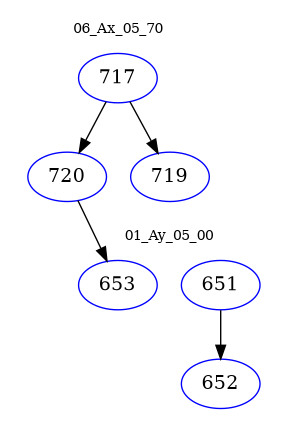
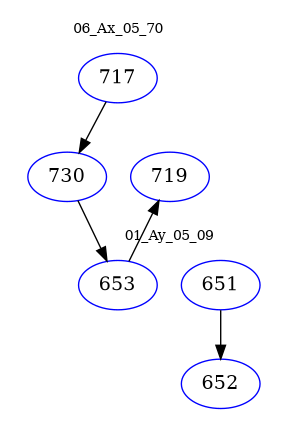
edge "717" -> "719": now "653" -> "719"
node "720": label "720" -> "730"
cluster "01_Ay_05_00": label "01_Ay_05_00" -> "01_Ay_05_09"
